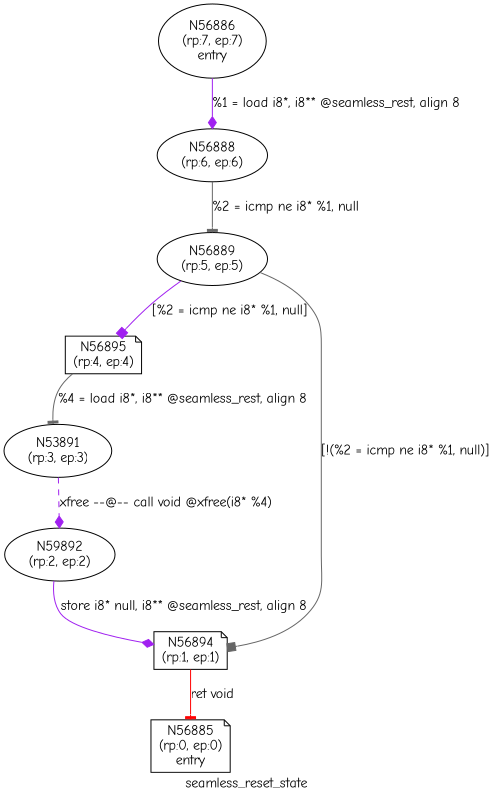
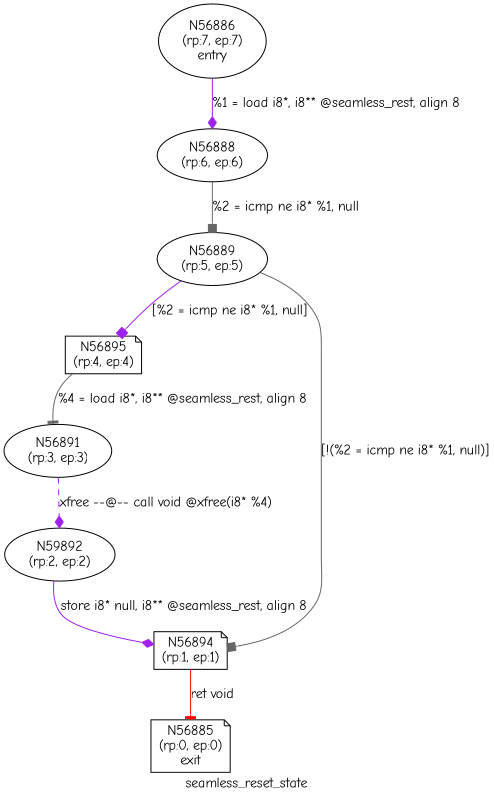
edge "N56888 (rp:6, ep:6)" -> "N56889 (rp:5, ep:5)": arrowhead tee -> box
node "N53891 (rp:3, ep:3)": label "N53891 (rp:3, ep:3)" -> "N56891 (rp:3, ep:3)"
node "N56885 (rp:0, ep:0) entry": label "N56885 (rp:0, ep:0) entry" -> "N56885 (rp:0, ep:0) exit"
